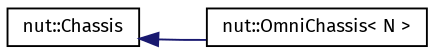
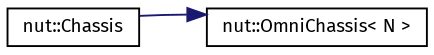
edge "nut::OmniChassis< N >" -> "nut::Chassis": reversed
